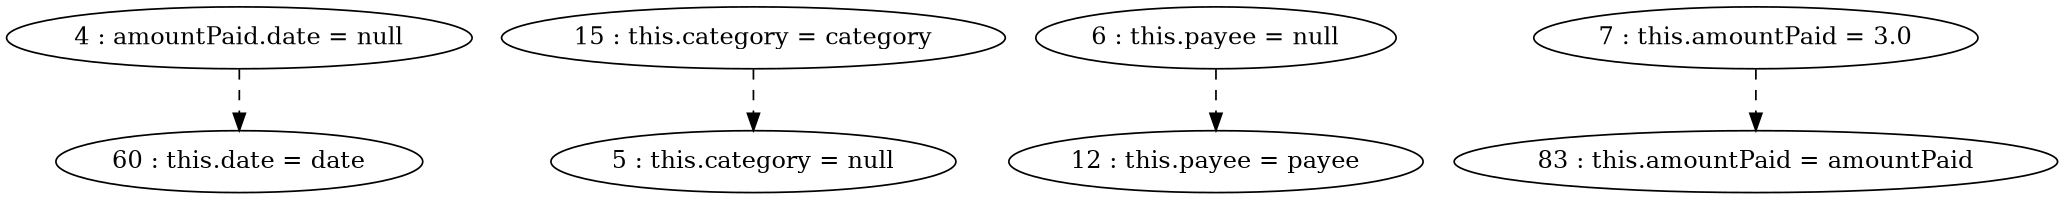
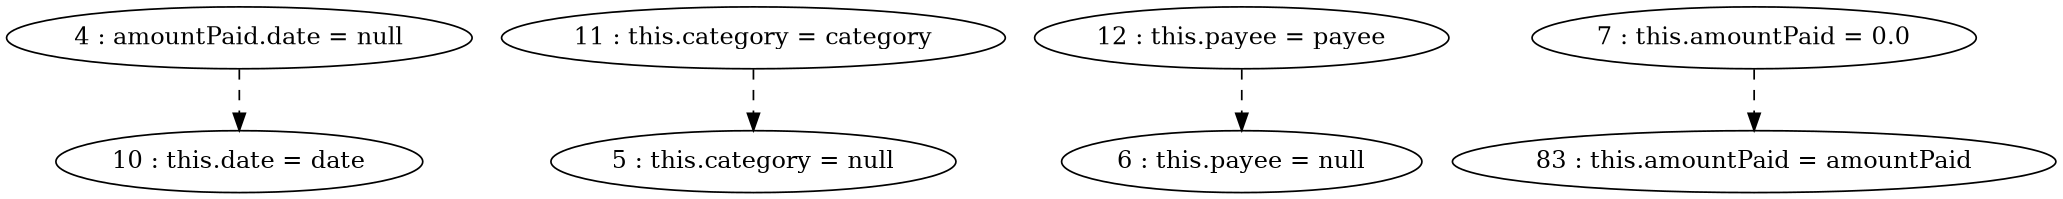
node "15 : this.category = category": label "15 : this.category = category" -> "11 : this.category = category"
node "7 : this.amountPaid = 3.0": label "7 : this.amountPaid = 3.0" -> "7 : this.amountPaid = 0.0"
edge "6 : this.payee = null" -> "12 : this.payee = payee": reversed
node "60 : this.date = date": label "60 : this.date = date" -> "10 : this.date = date"
